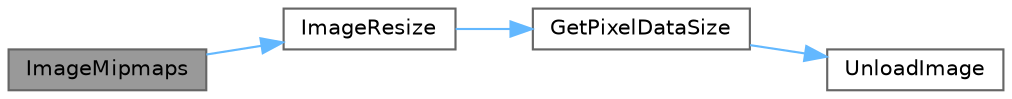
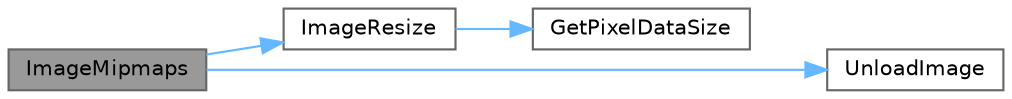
edge "GetPixelDataSize" -> "UnloadImage": now "ImageMipmaps" -> "UnloadImage"
